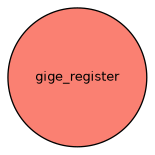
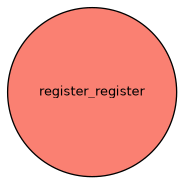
node "gige_register": label "gige_register" -> "register_register"
